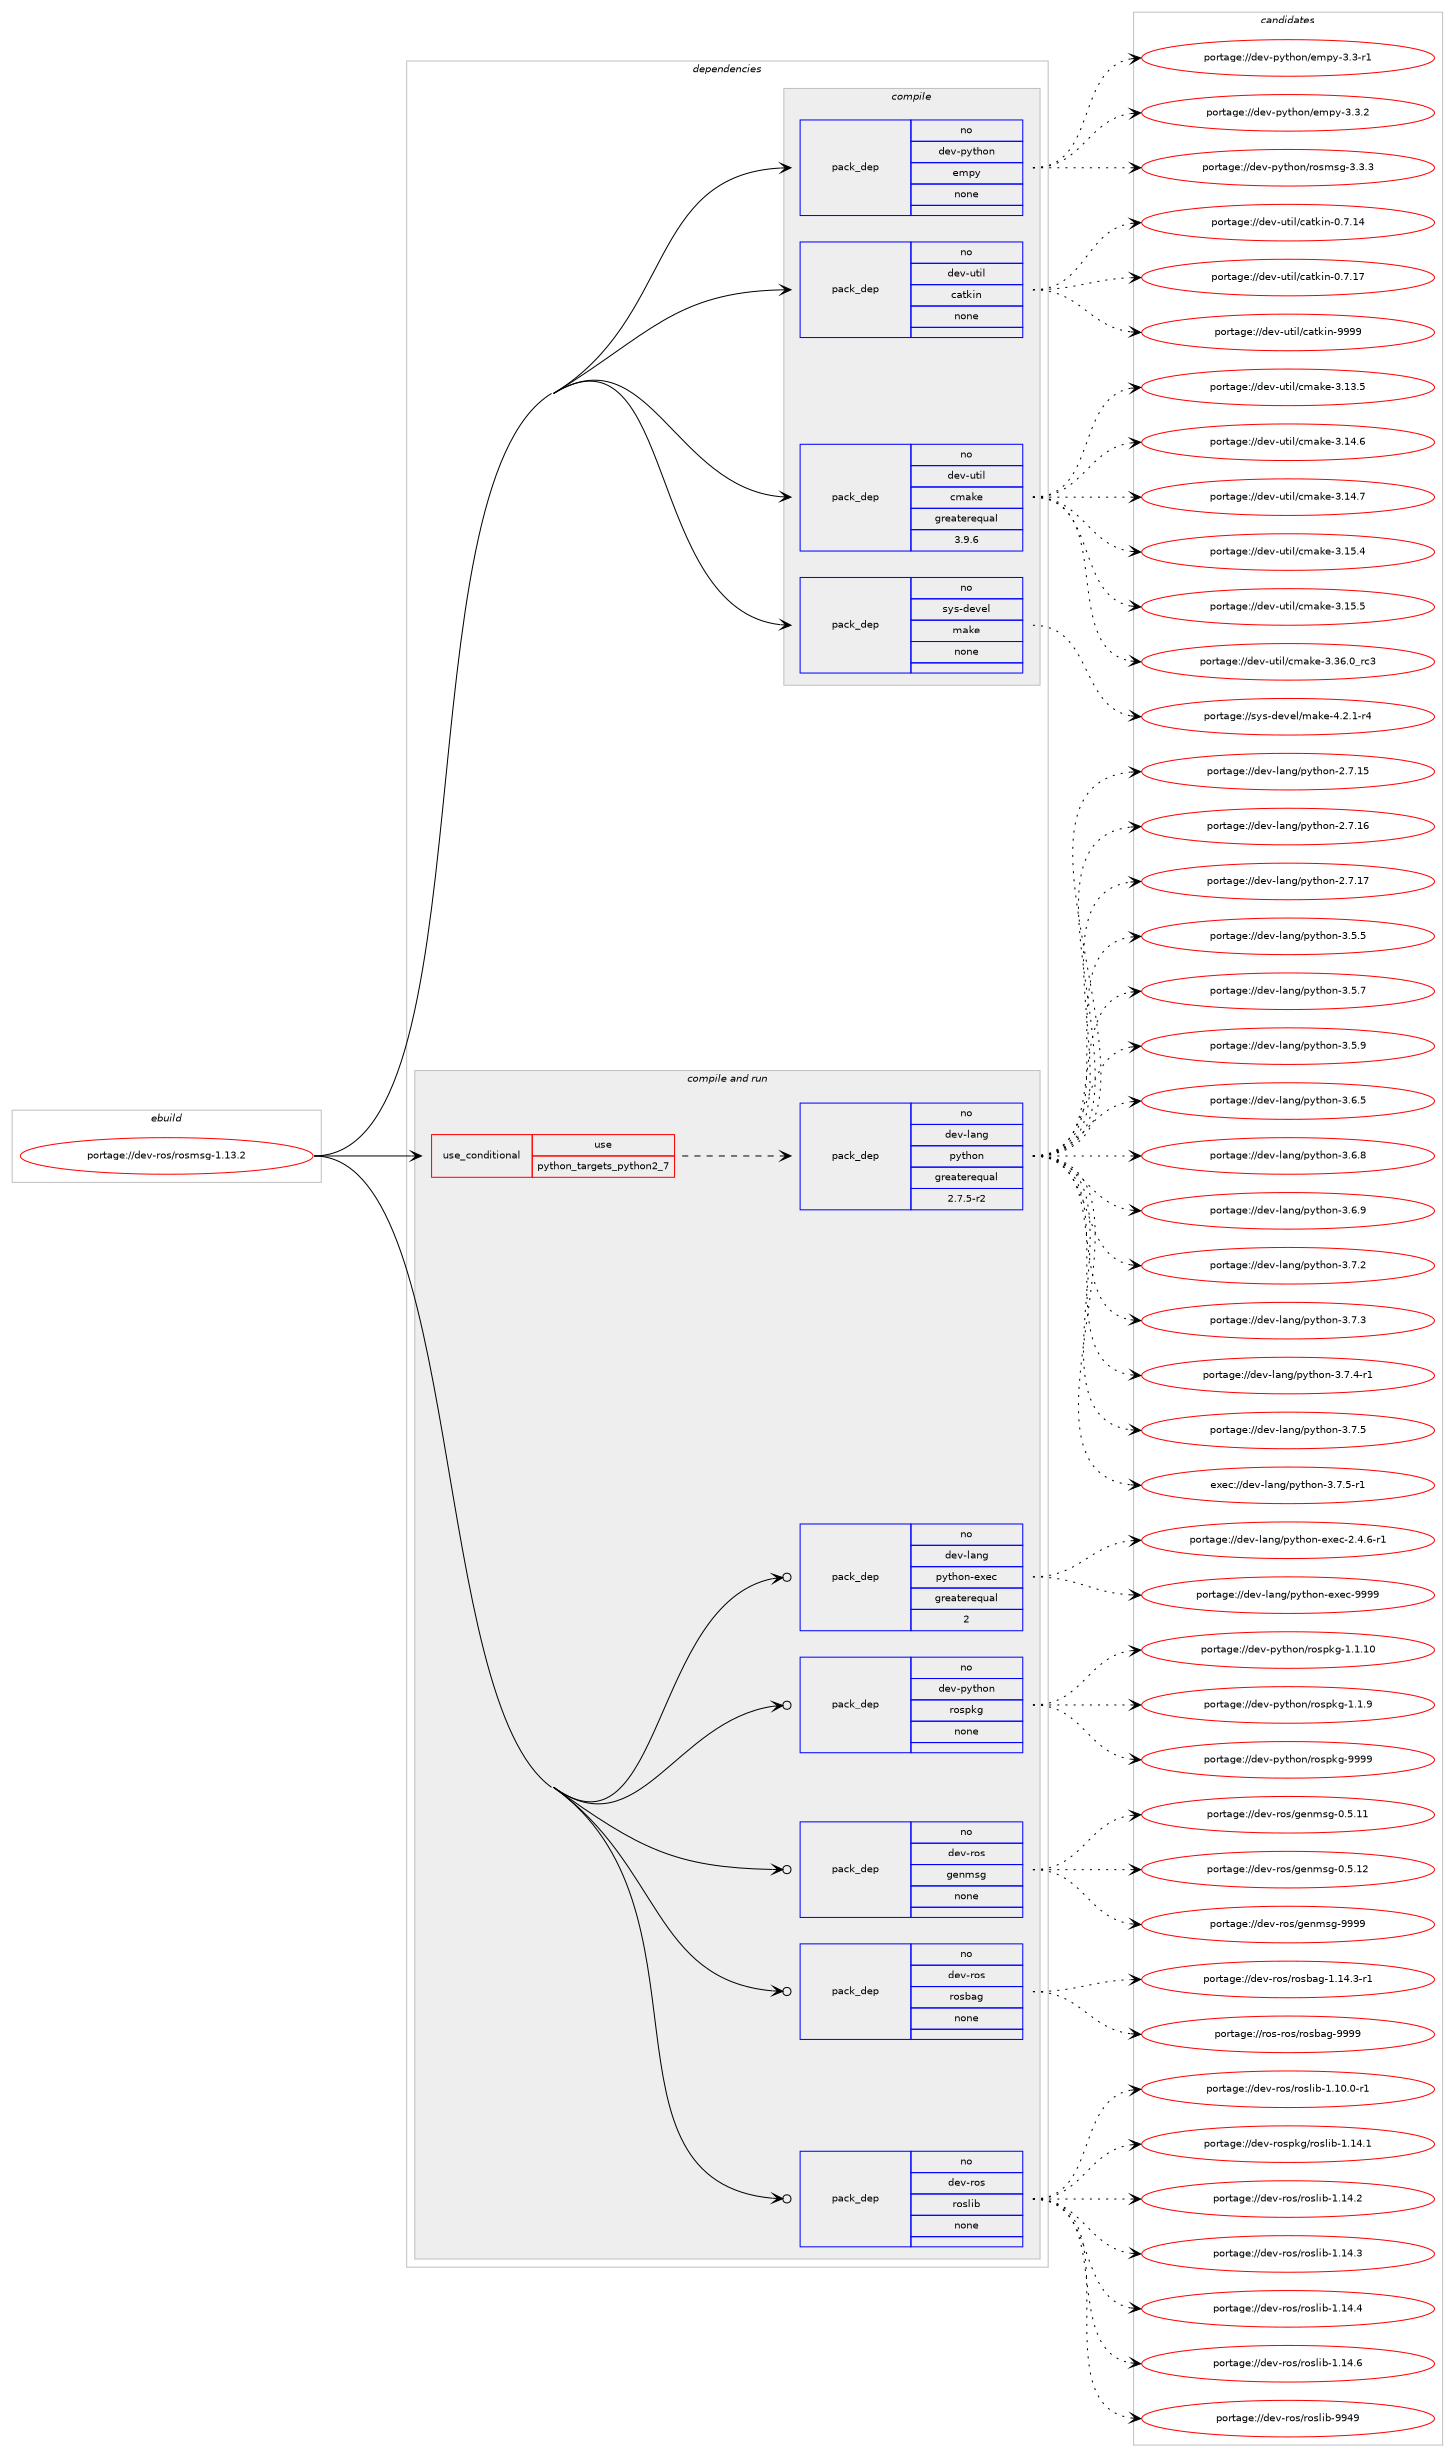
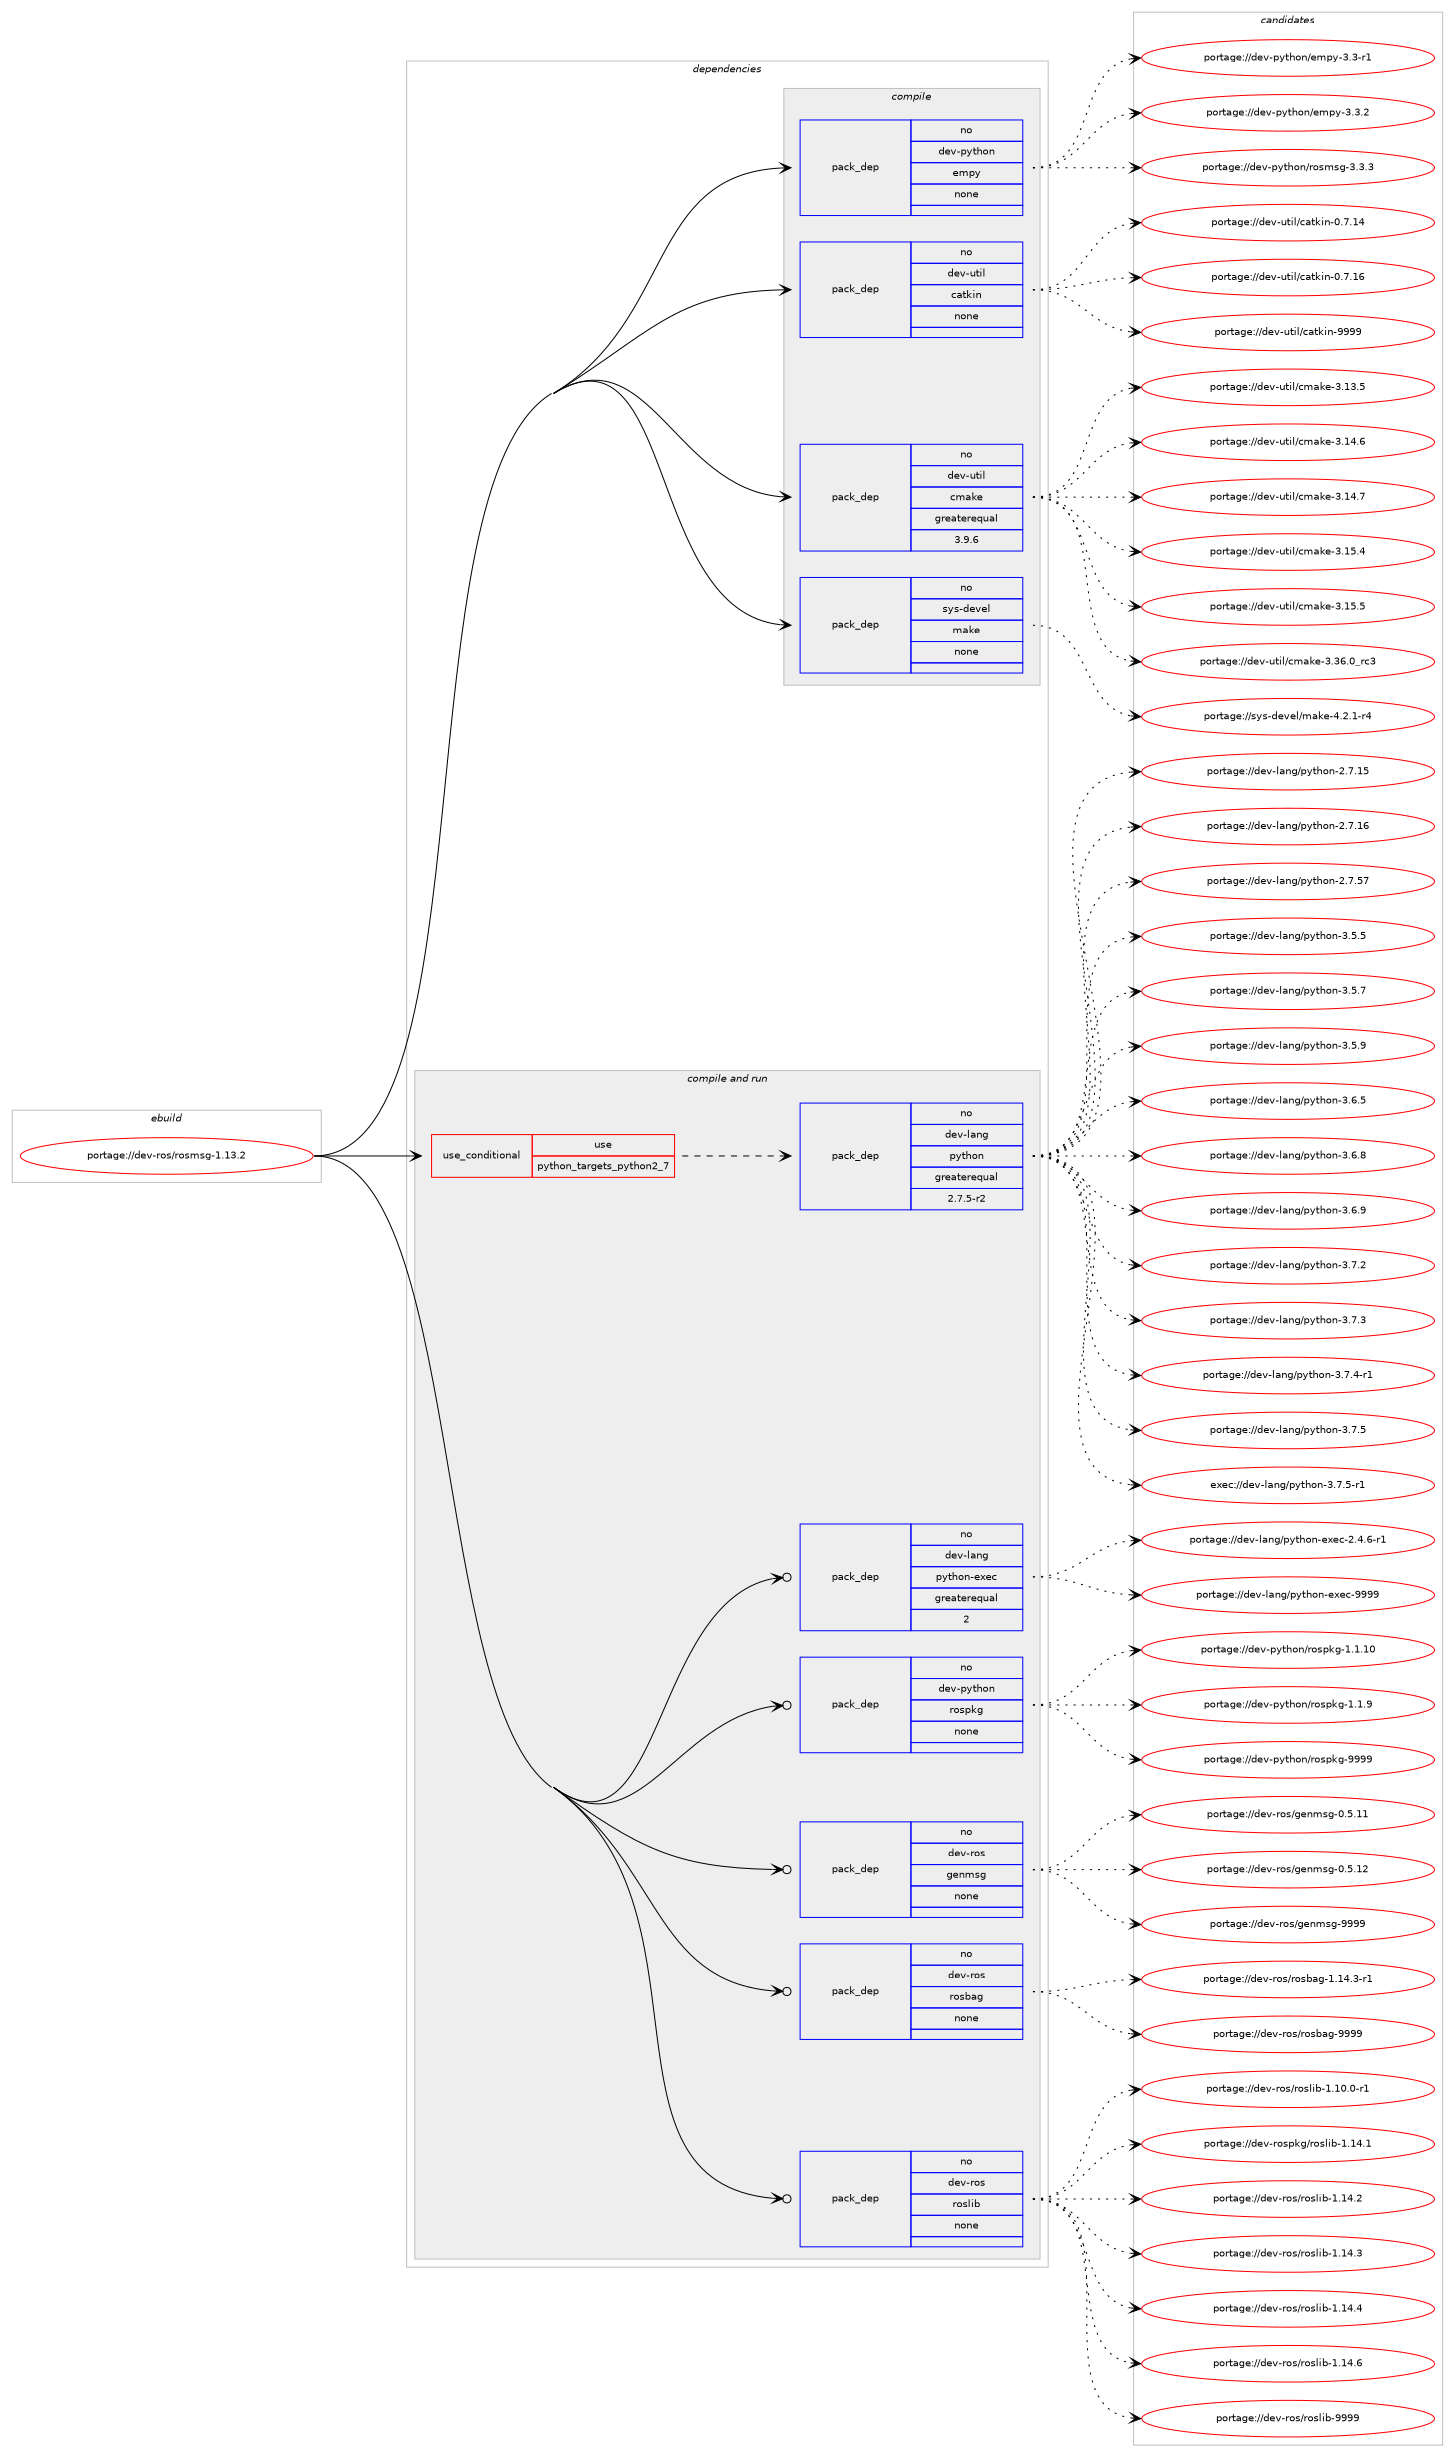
node "portage://dev-util/catkin-0.7.17": label "portage://dev-util/catkin-0.7.17" -> "portage://dev-util/catkin-0.7.16"
node "portage://dev-lang/python-2.7.17": label "portage://dev-lang/python-2.7.17" -> "portage://dev-lang/python-2.7.57"
node "portage://ros-ros/rosbag-9999": label "portage://ros-ros/rosbag-9999" -> "portage://dev-ros/rosbag-9999"
node "portage://dev-ros/roslib-9949": label "portage://dev-ros/roslib-9949" -> "portage://dev-ros/roslib-9999"
